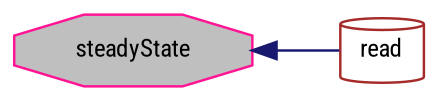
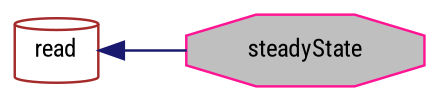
edge "read" -> "steadyState": reversed
